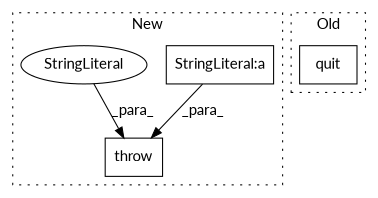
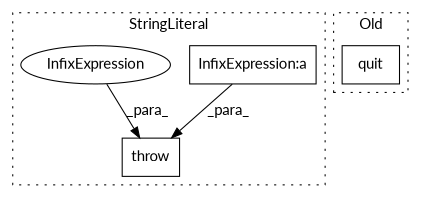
cluster "New": label "New" -> "StringLiteral"
node "StringLiteral": label "StringLiteral" -> "InfixExpression"
node "StringLiteral:a": label "StringLiteral:a" -> "InfixExpression:a"
